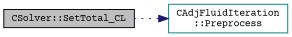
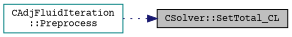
edge "CSolver::SetTotal_CL" -> "CAdjFluidIteration ::Preprocess": reversed
